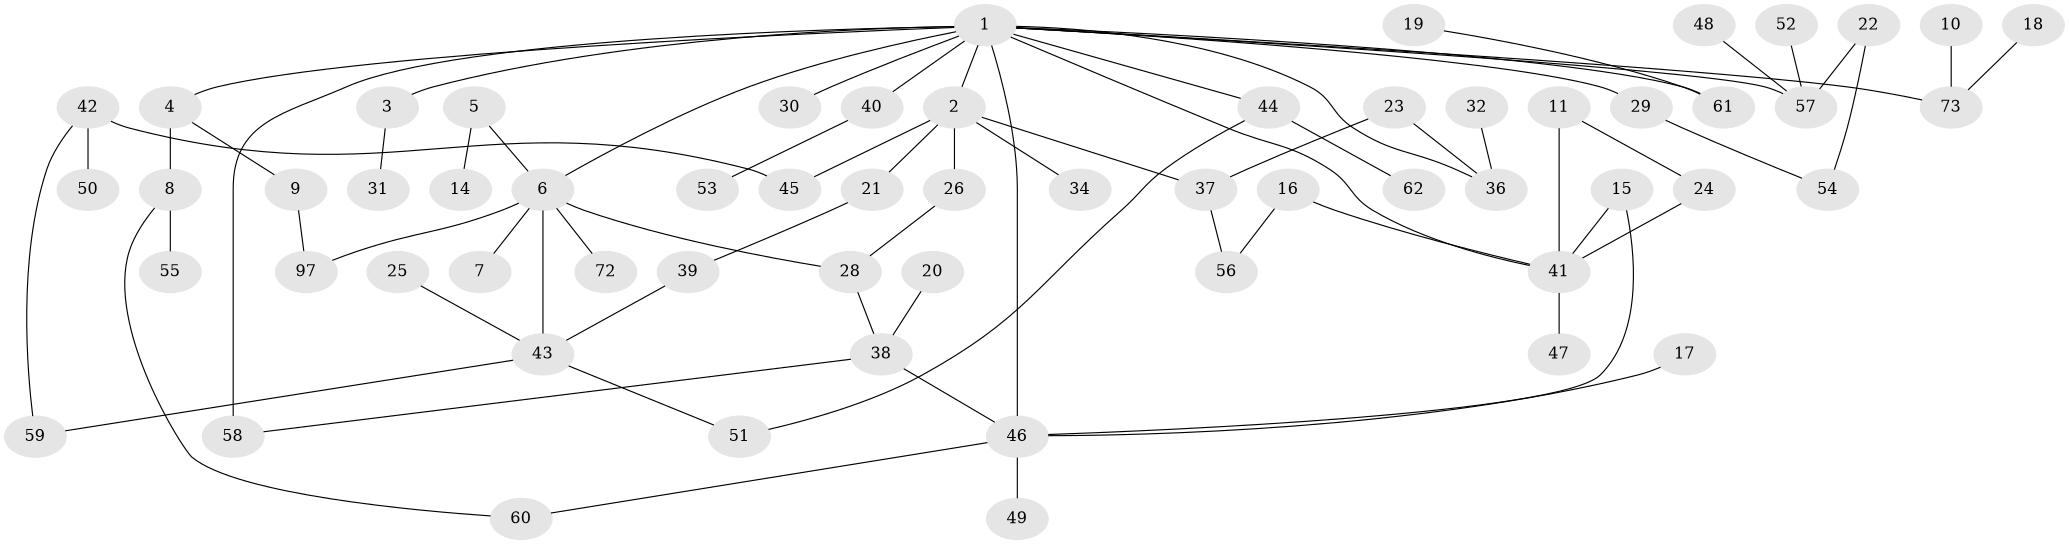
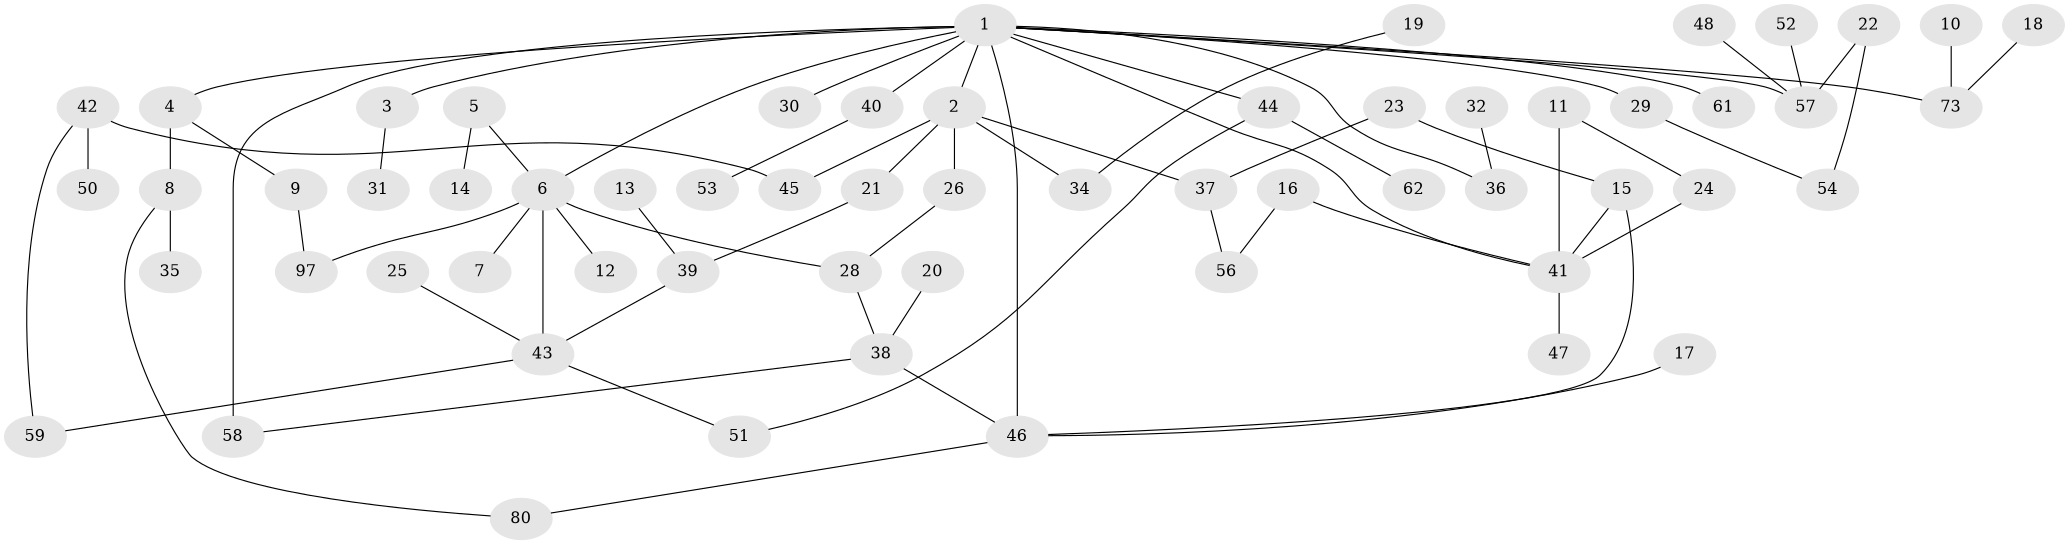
edge "19" -- "61": now "19" -- "34"
edge "23" -- "36": now "23" -- "15"
node "13": added
node "55": label "55" -> "35"
node "72": label "72" -> "12"
node "60": label "60" -> "80"
node "49": removed
